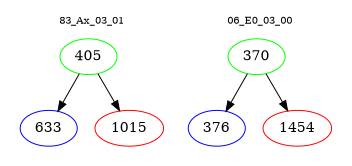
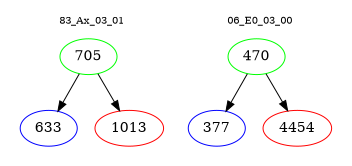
node "405": label "405" -> "705"
node "370": label "370" -> "470"
node "1015": label "1015" -> "1013"
node "376": label "376" -> "377"
node "1454": label "1454" -> "4454"
